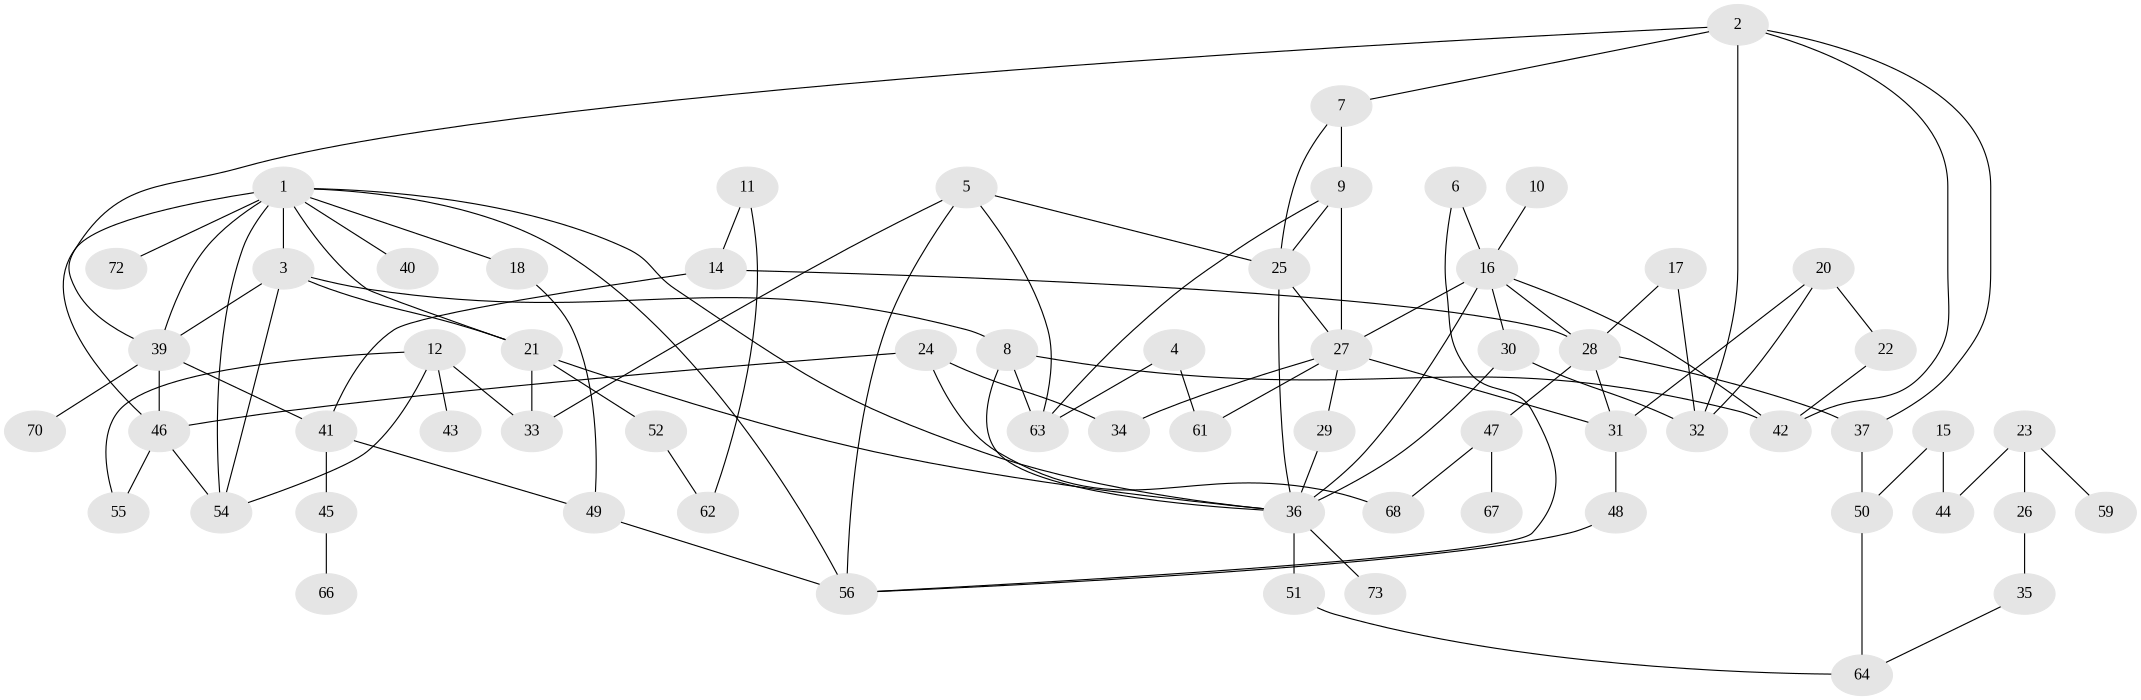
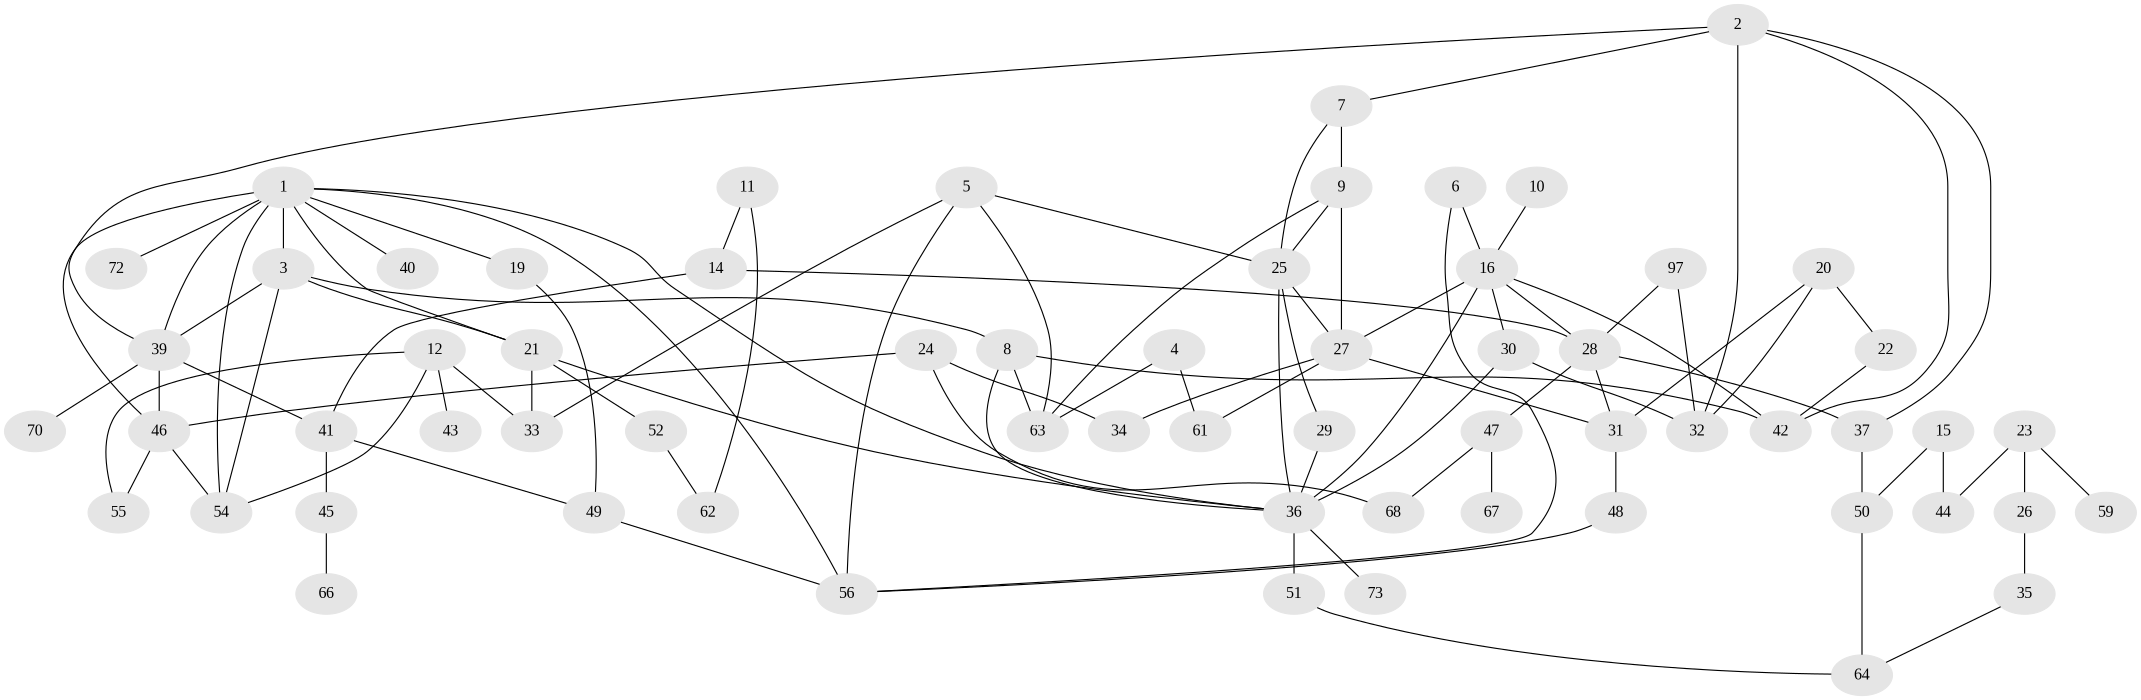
node "18": label "18" -> "19"
node "17": label "17" -> "97"
edge "27" -- "29": now "25" -- "29"
